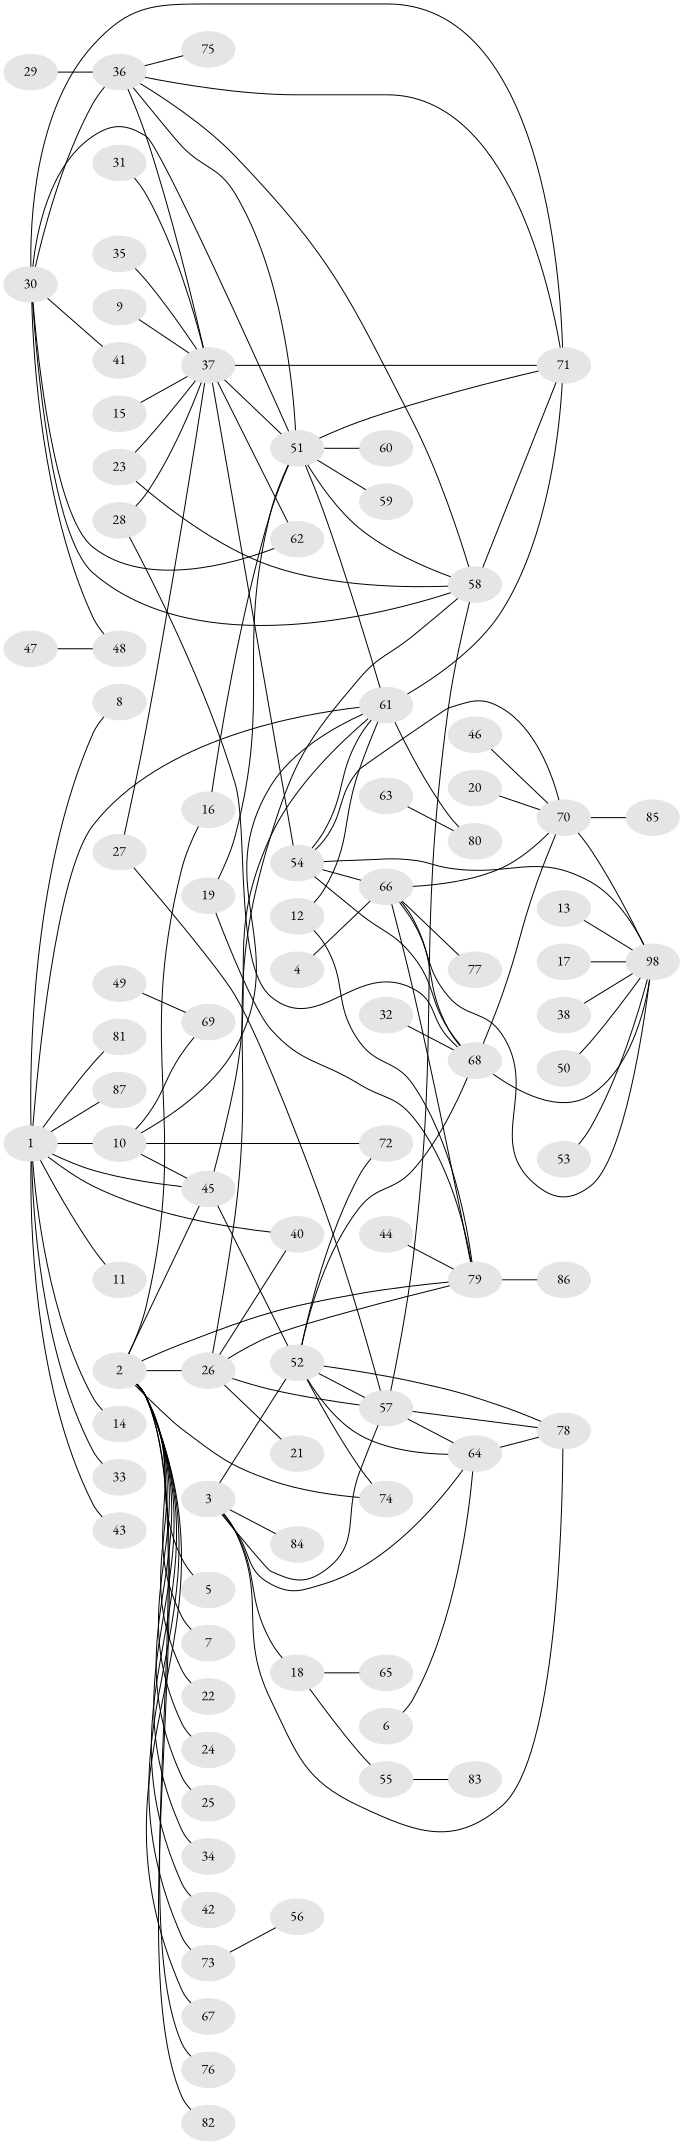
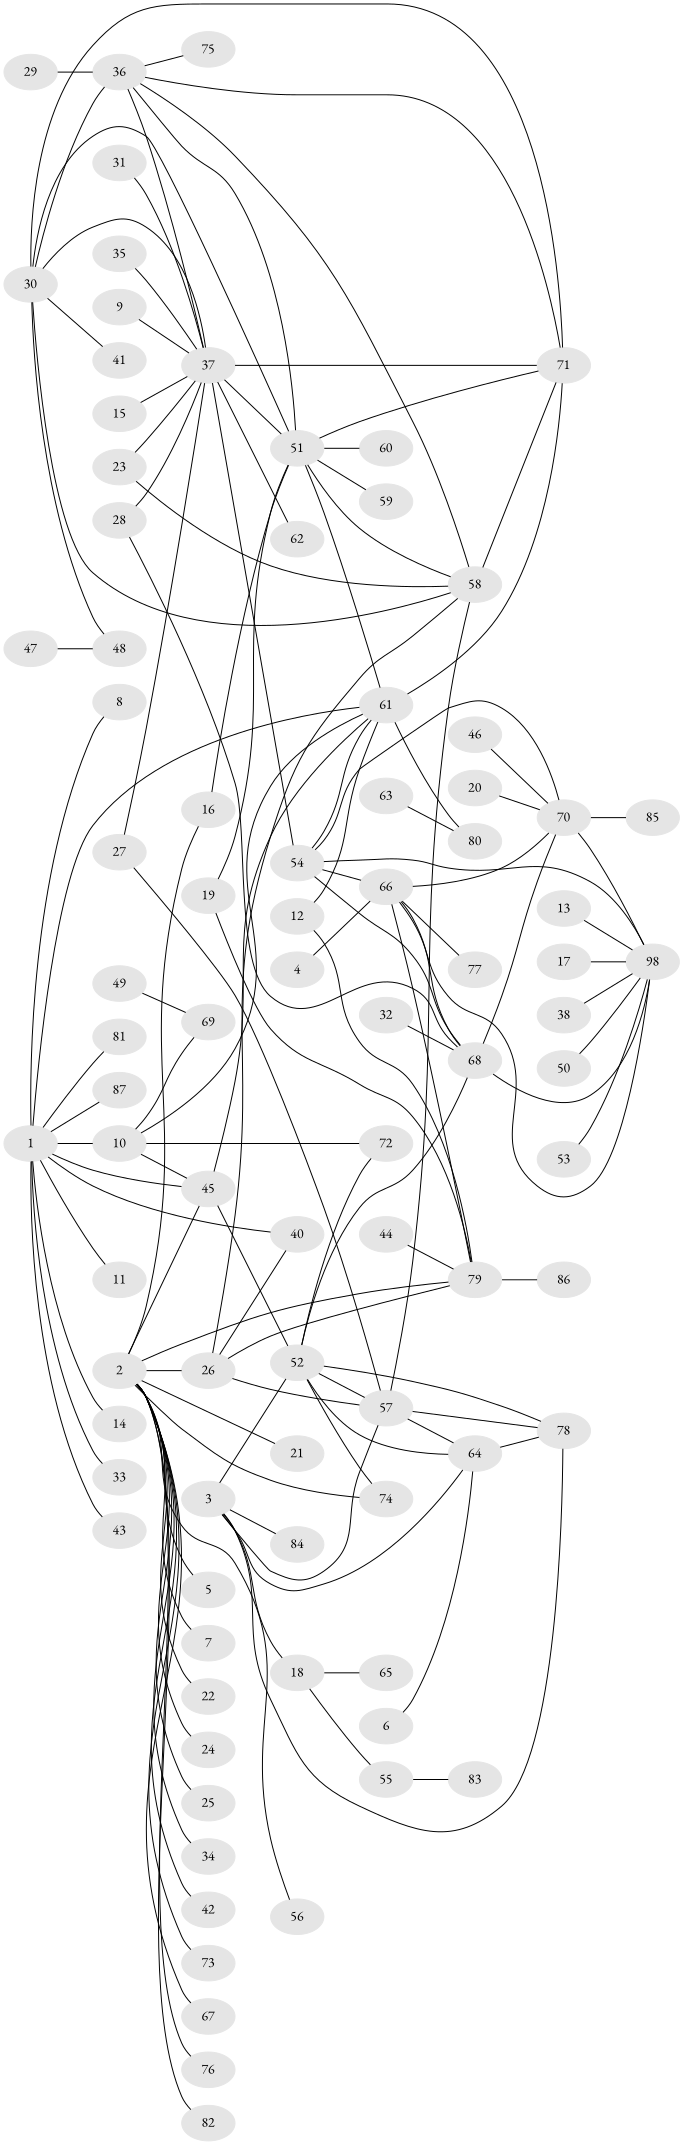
edge "30" -- "62": now "30" -- "37"
edge "26" -- "21": now "2" -- "21"
edge "56" -- "73": now "56" -- "2"
